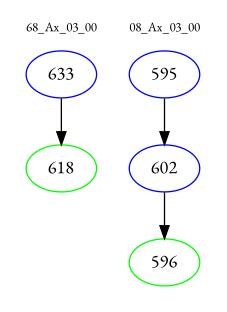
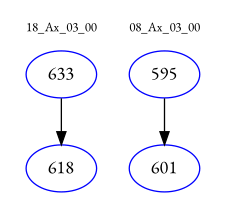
cluster "68_Ax_03_00": label "68_Ax_03_00" -> "18_Ax_03_00"
node "618": color green -> blue
node "602": label "602" -> "601"
node "596": removed
